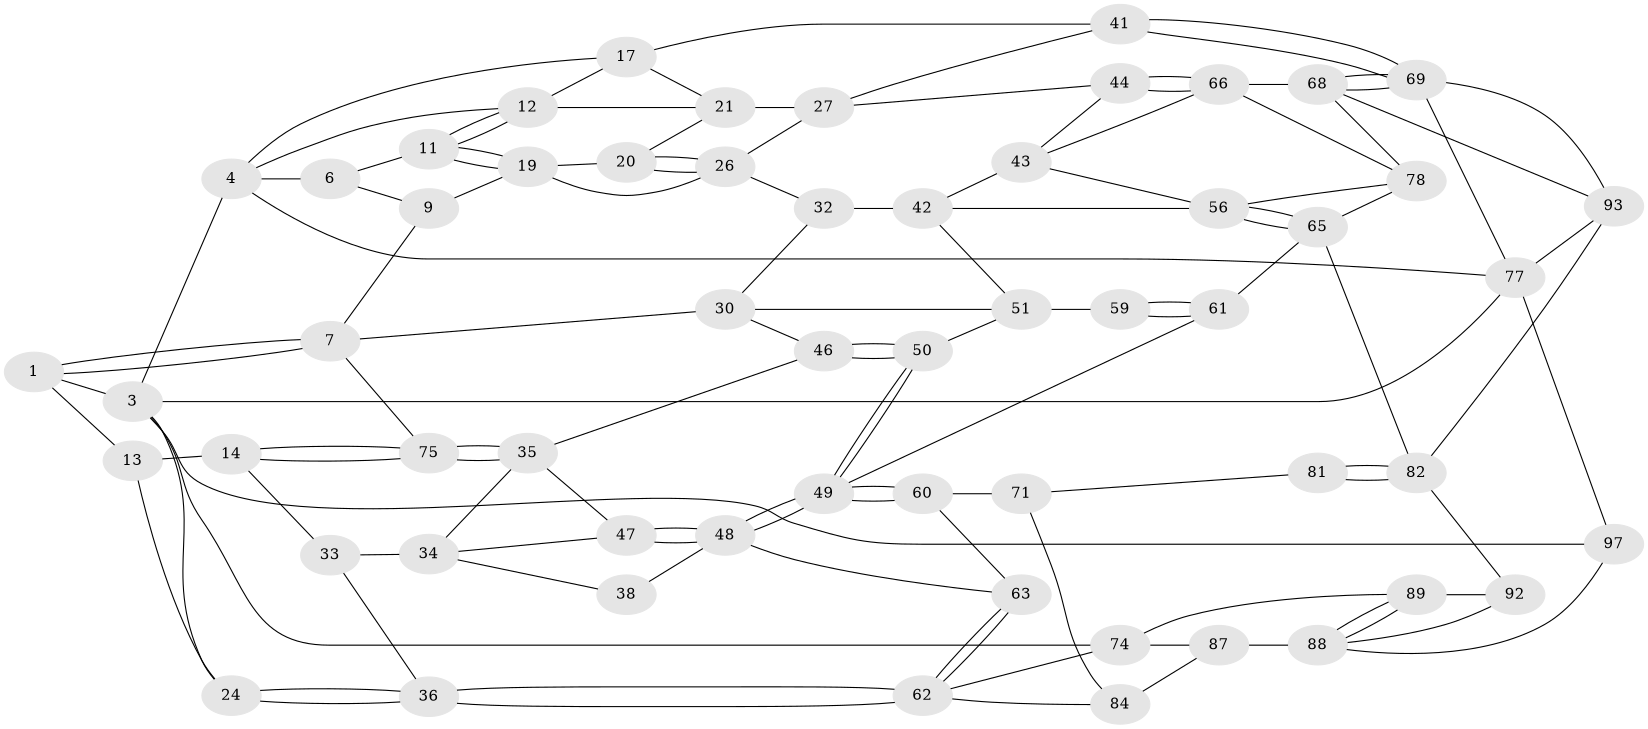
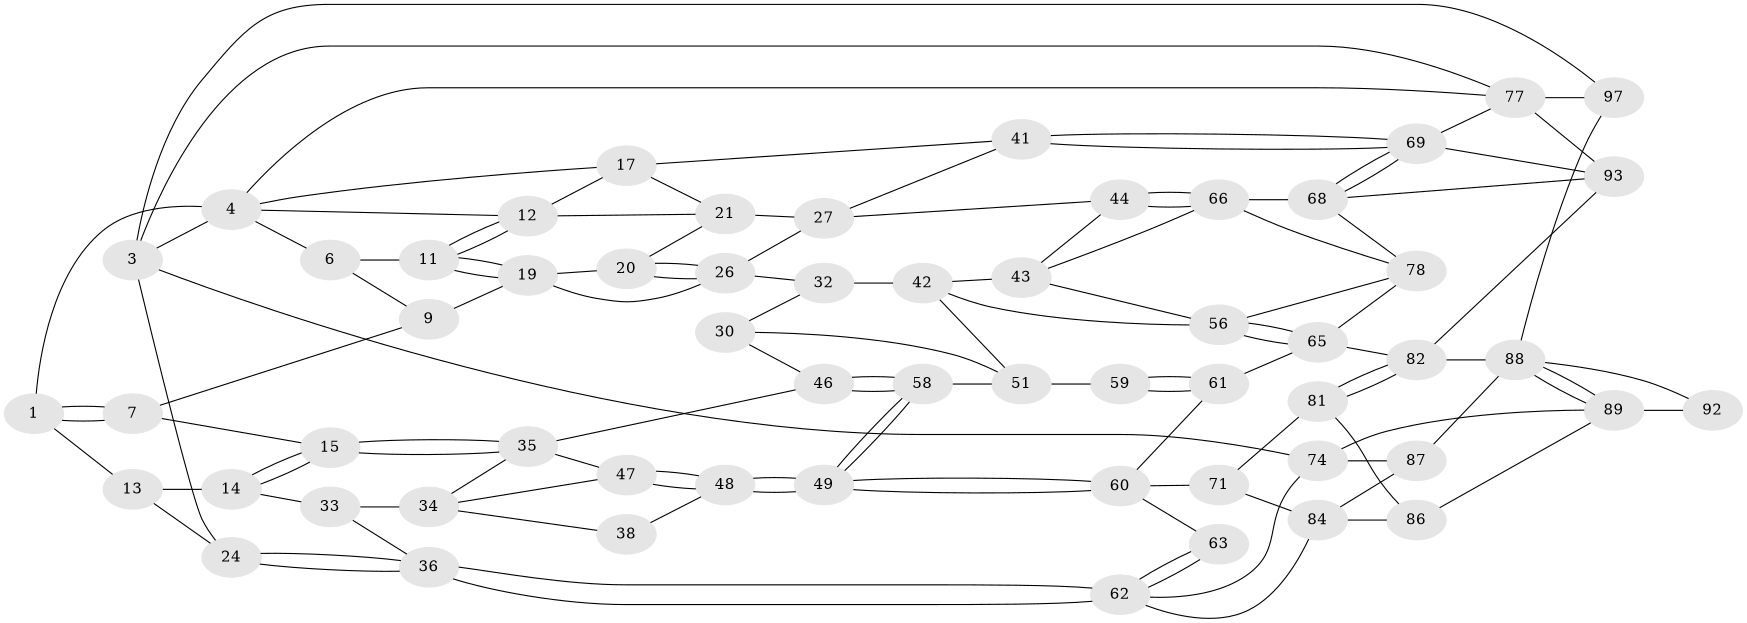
edge "30" -- "7": removed
node "50": label "50" -> "58"
edge "1" -- "3": now "1" -- "4"
edge "61" -- "49": now "61" -- "60"
node "75": label "75" -> "15"
node "86": added
edge "82" -- "92": now "82" -- "88"
edge "48" -- "63": removed
